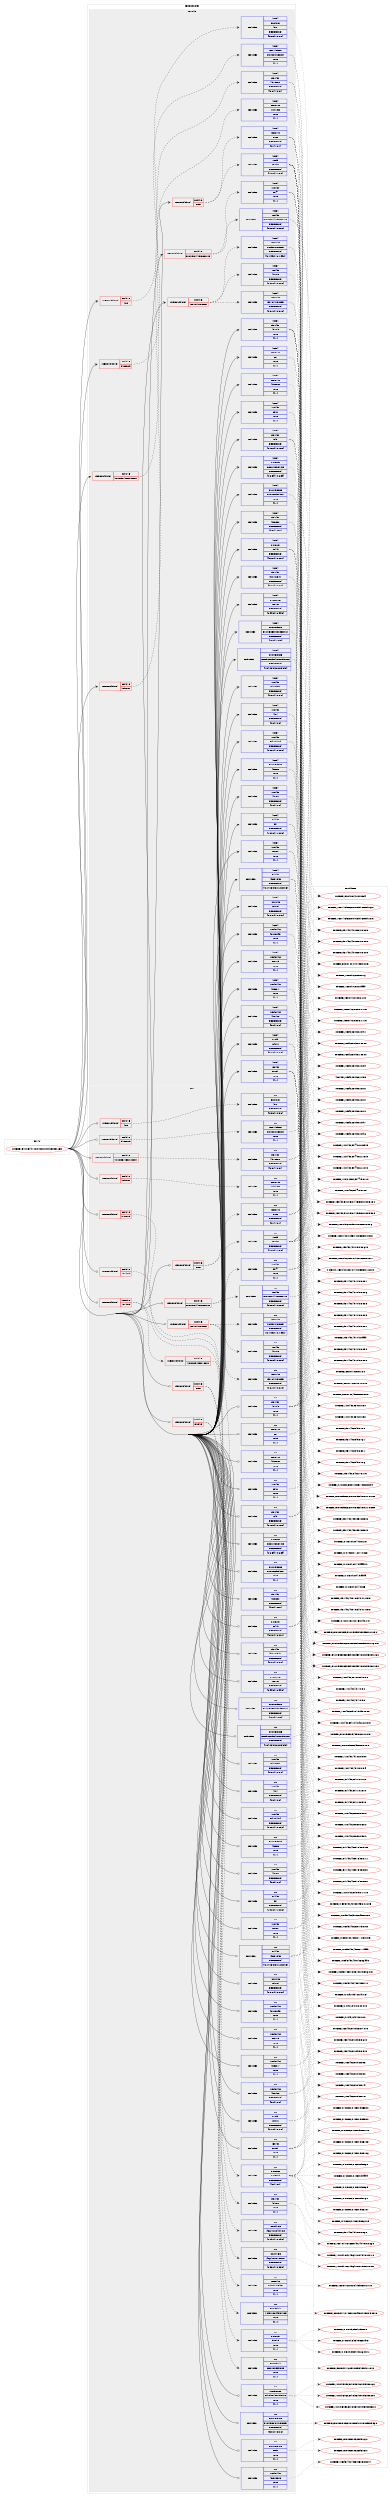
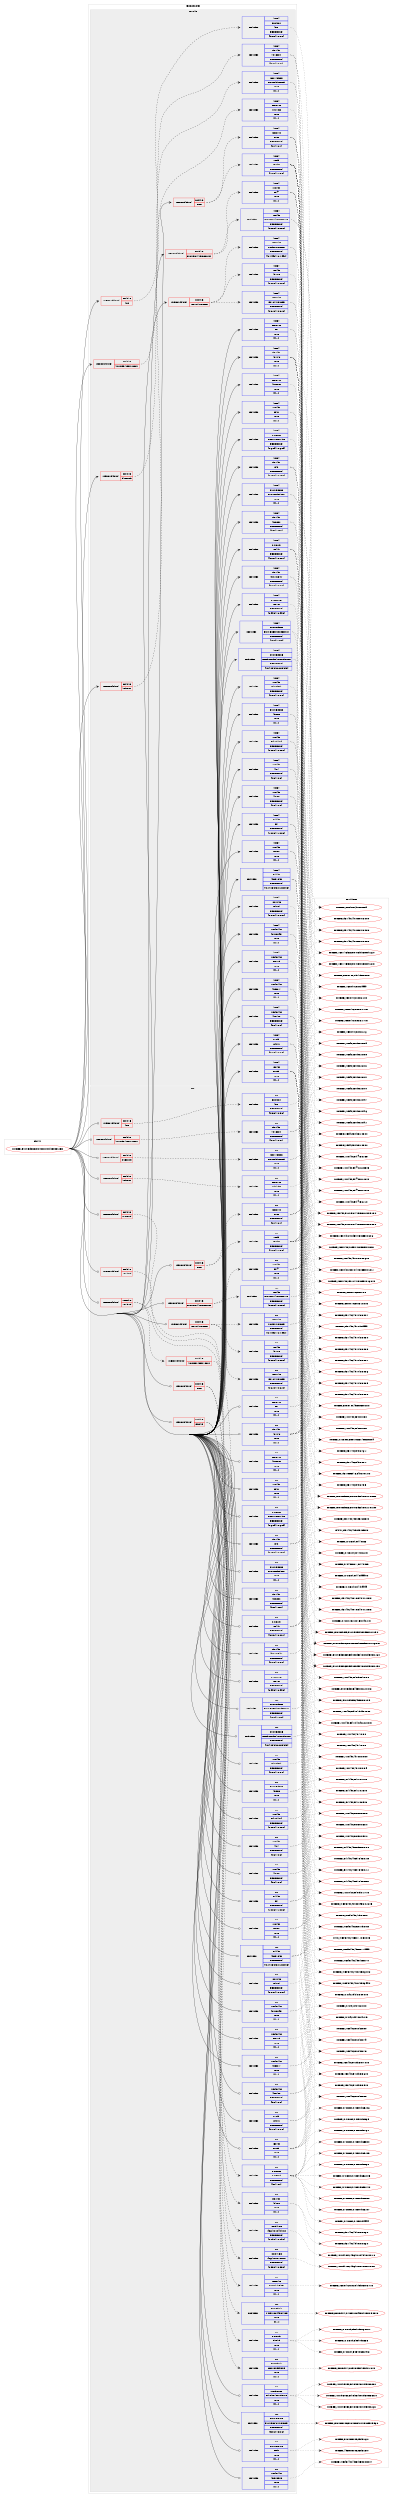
node "libpulse://net-fs/samba-4.18.8": label "libpulse://net-fs/samba-4.18.8" -> "portage://net-fs/samba-4.18.8"
node "portage://gnome-libX/gnome-control-center-45.3": label "portage://gnome-libX/gnome-control-center-45.3" -> "portage://gnome-base/gnome-control-center-45.3"
node "portage://x11-system/gtk+-3.24.41": label "portage://x11-system/gtk+-3.24.41" -> "portage://x11-libs/gtk+-3.24.41"
node "systemd://net-misc/networkmanager-1.46.0-r1": label "systemd://net-misc/networkmanager-1.46.0-r1" -> "portage://net-misc/networkmanager-1.46.0-r1"
node "portage://dev-libs/glib-2.78.6": removed
node "portage://dev-libs/glib-2.78.4-r1": label "portage://dev-libs/glib-2.78.4-r1" -> "portage://dev-negative/glib-2.78.4-r1"
node "portage://dev-libs/libgudev-238-r2": label "portage://dev-libs/libgudev-238-r2" -> "udisks://dev-libs/libgudev-238-r2"
node "portage://x11-libs/power-gtk-0.3.1": label "portage://x11-libs/power-gtk-0.3.1" -> "portage://x11-libs/colord-gtk-0.3.1"
node "portage://gui-libs/libadwaita-1.5.1": label "portage://gui-libs/libadwaita-1.5.1" -> "portage://gui-libs/libcanberra-1.5.1"
node "portage://media-libs/fontconfig-2.15.0": label "portage://media-libs/fontconfig-2.15.0" -> "portage://media-libs/krb-2.15.0"
node "portage://media-libs/libepoxy-1.5.10-r3": label "portage://media-libs/libepoxy-1.5.10-r3" -> "print://media-libs/libepoxy-1.5.10-r3"
node "portage://media-libadwaita/libpulse-16.1-r2": label "portage://media-libadwaita/libpulse-16.1-r2" -> "portage://media-libs/libpulse-16.1-r2"
node "portage://networkmanager-libs/libinput-1.26.1": label "portage://networkmanager-libs/libinput-1.26.1" -> "portage://dev-libs/libinput-1.26.1"
node "portage://gnome-extra/tecla-45.0": label "portage://gnome-extra/tecla-45.0" -> "portage://libgtop-extra/tecla-45.0"
